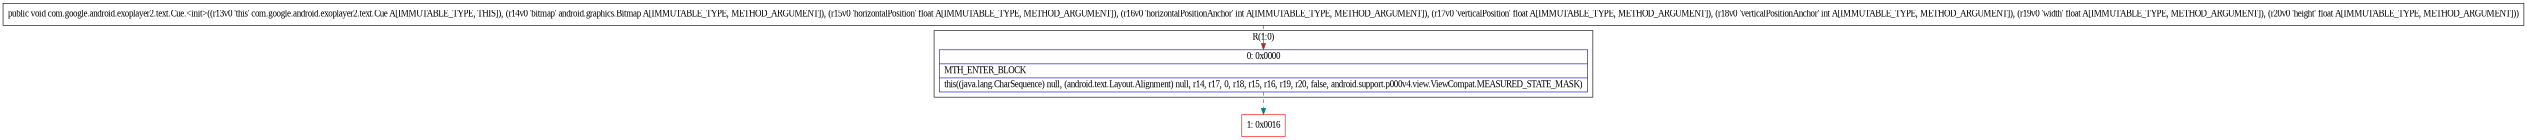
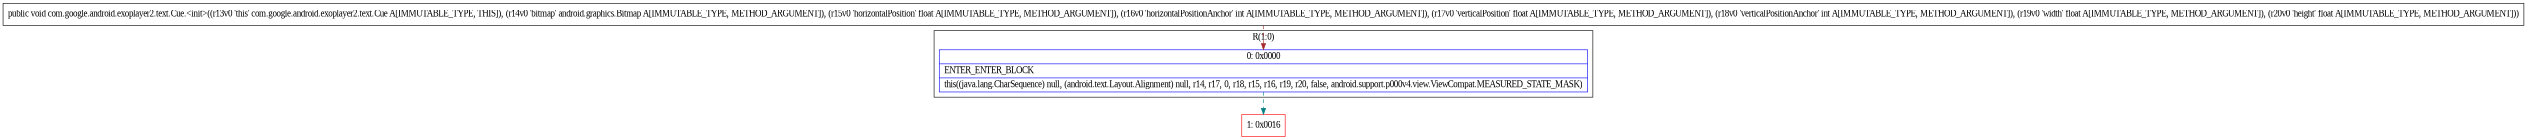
node "0: 0x0000": text "MTH_ENTER_BLOCK" -> "ENTER_ENTER_BLOCK"
